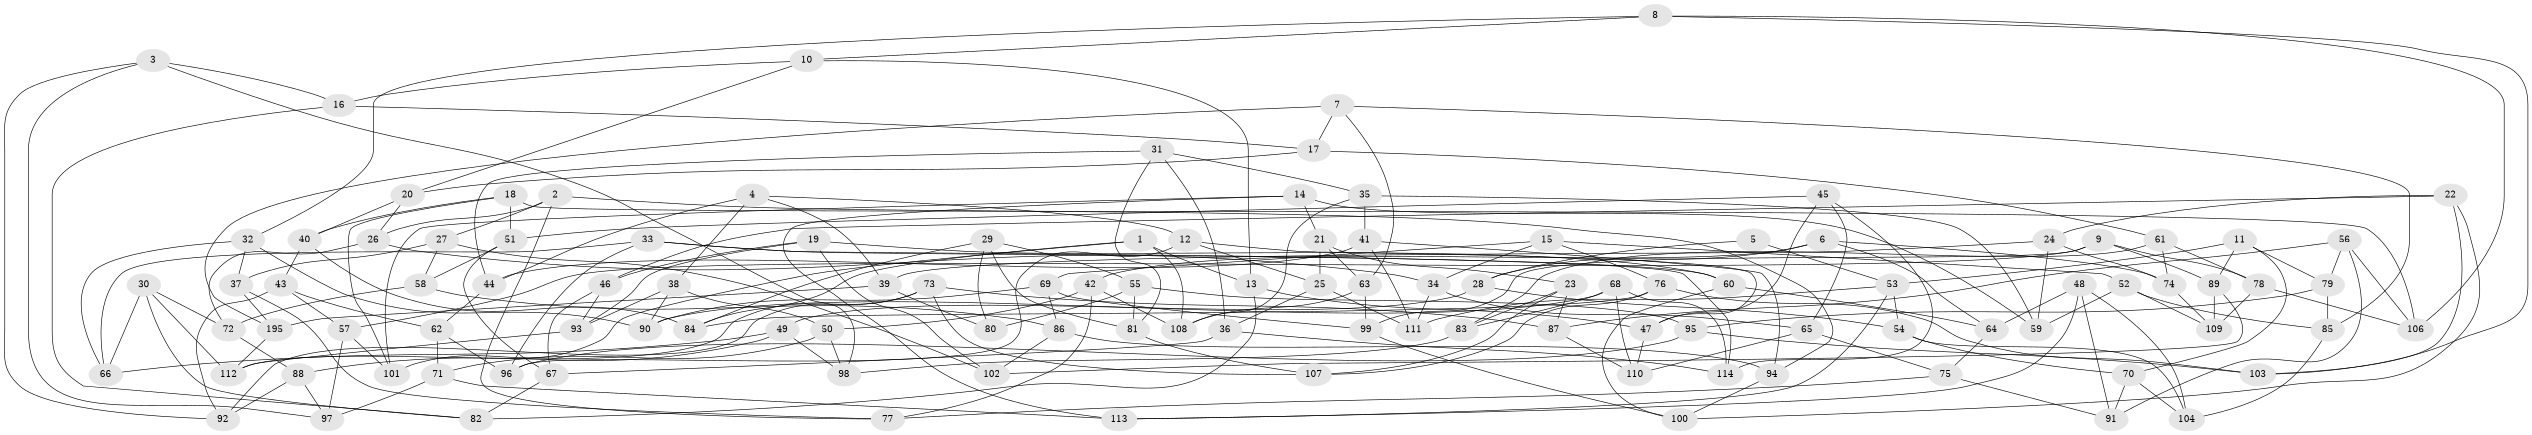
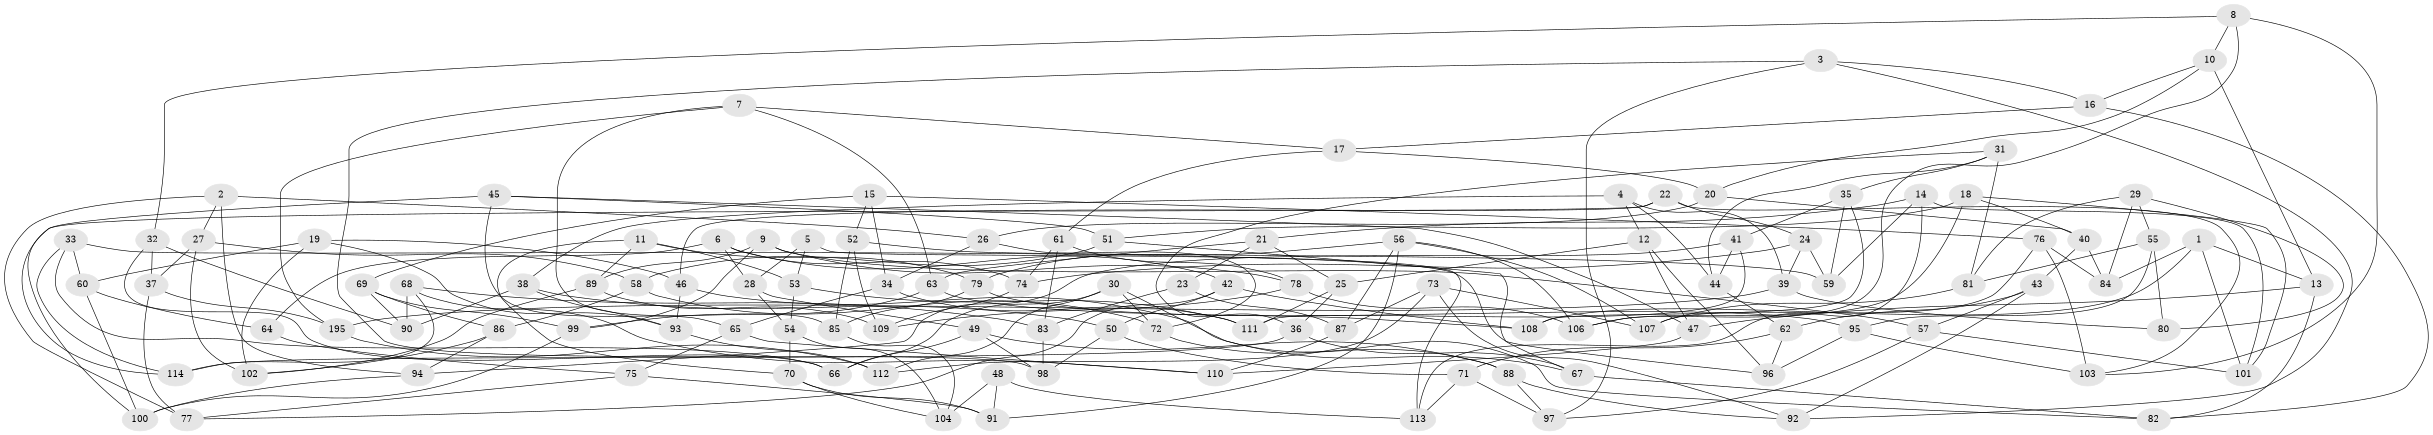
edge "48" -- "64": removed
edge "23" -- "107": now "56" -- "107"
edge "53" -- "113": now "5" -- "113"
